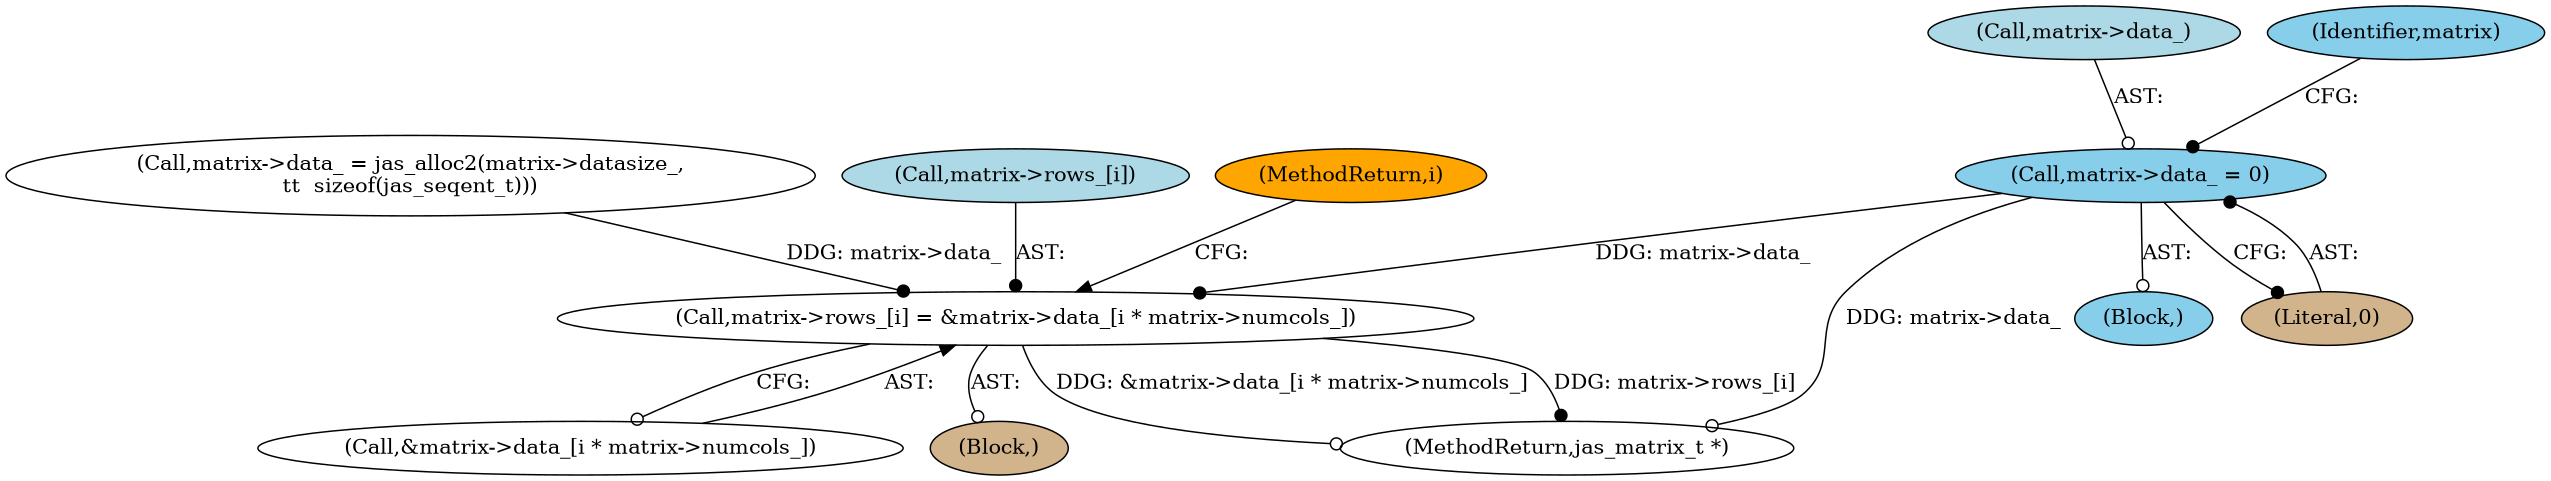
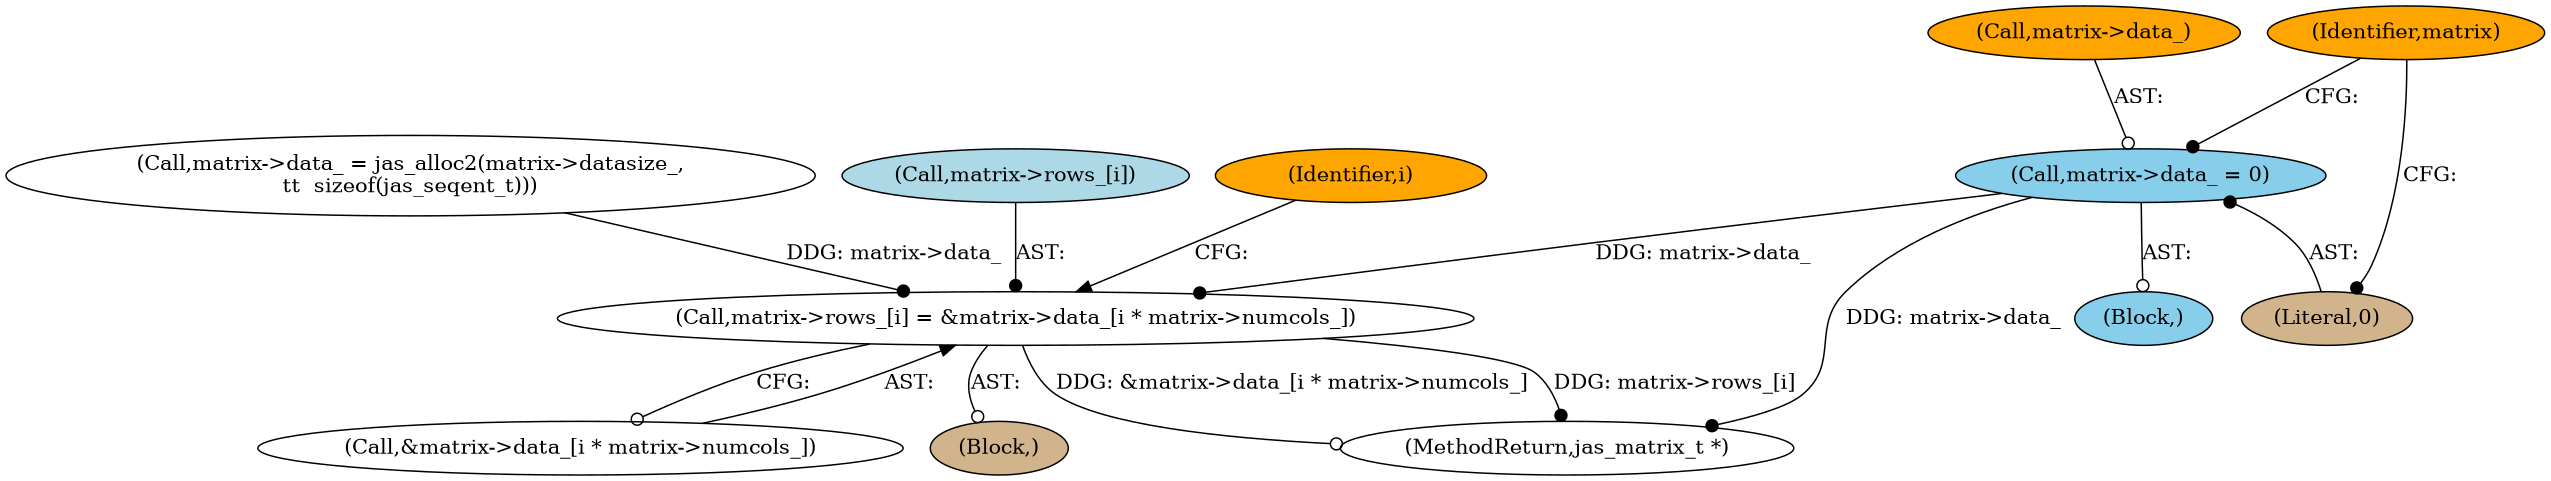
node "(Call,matrix->data_)": fillcolor lightblue -> orange
node "(Identifier,matrix)": fillcolor skyblue -> orange
node "(MethodReturn,i)": label "(MethodReturn,i)" -> "(Identifier,i)"
edge "(Call,matrix->data_ = 0)" -> "(Literal,0)": now "(Identifier,matrix)" -> "(Literal,0)"
edge "(Call,matrix->data_ = 0)" -> "(MethodReturn,jas_matrix_t *)": arrowhead odot -> dot
